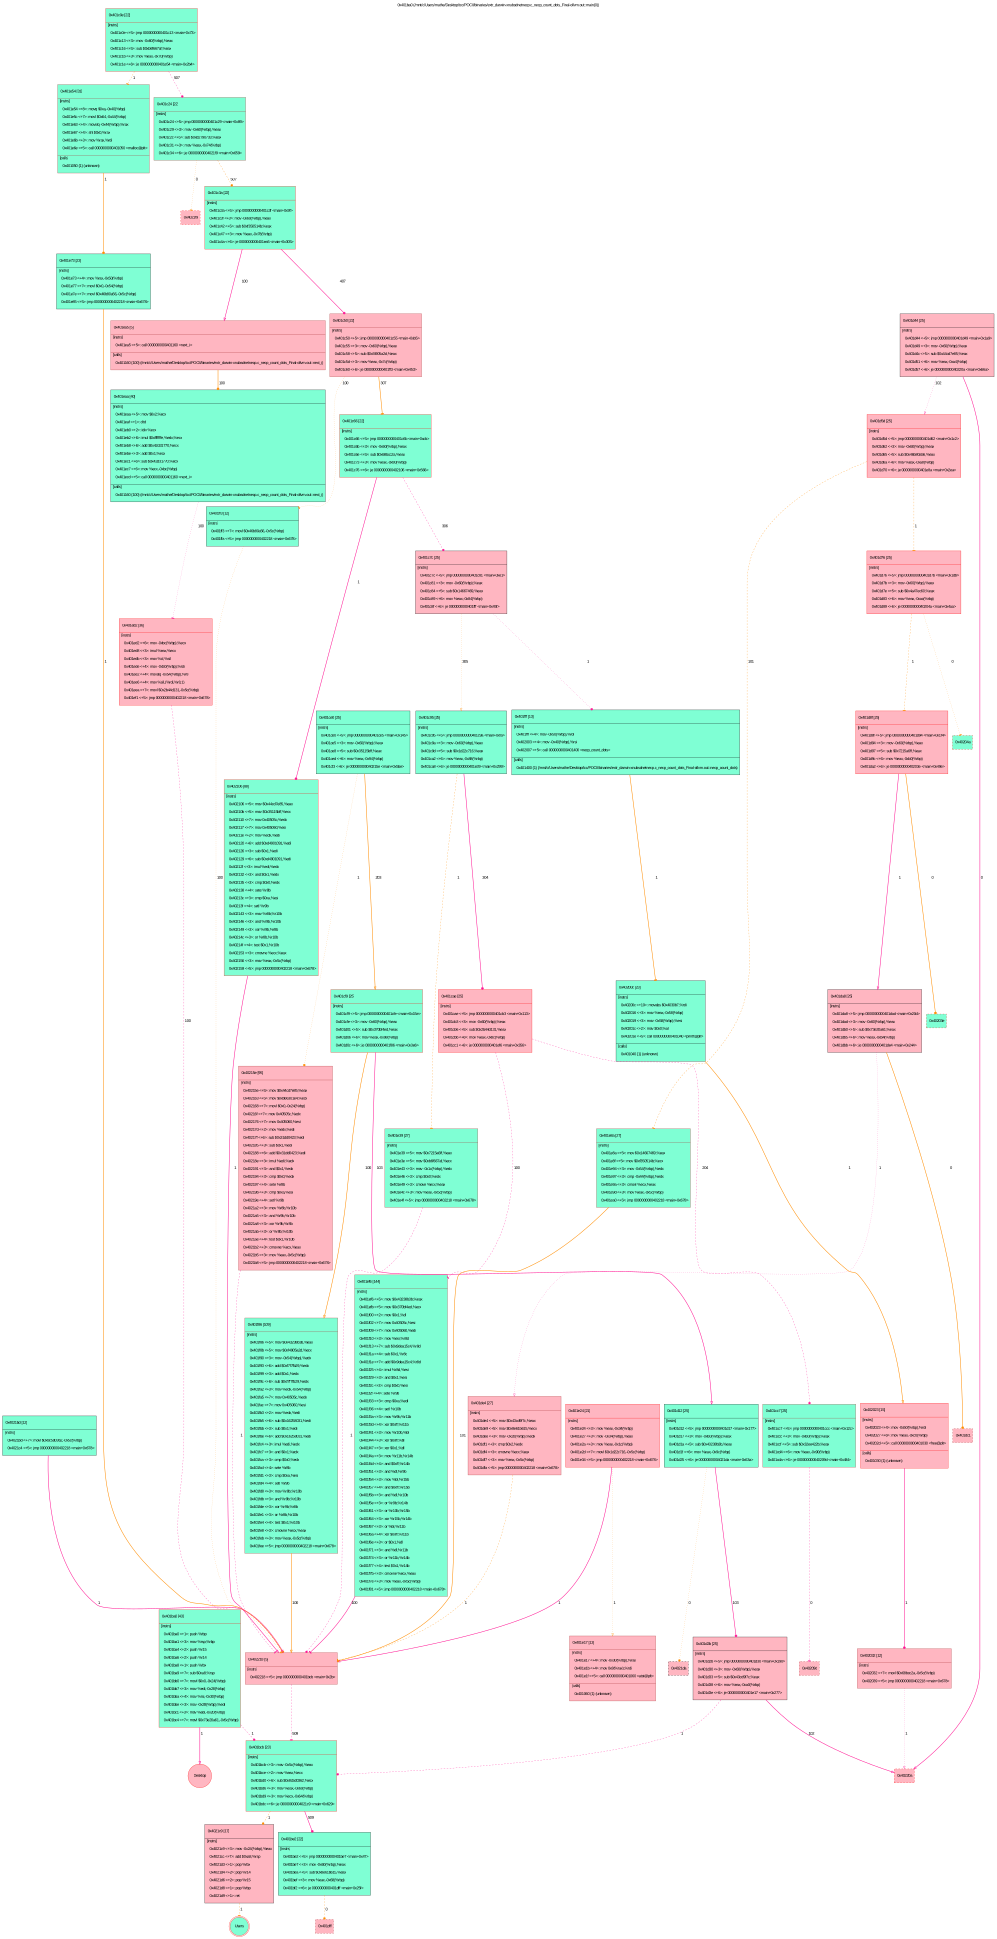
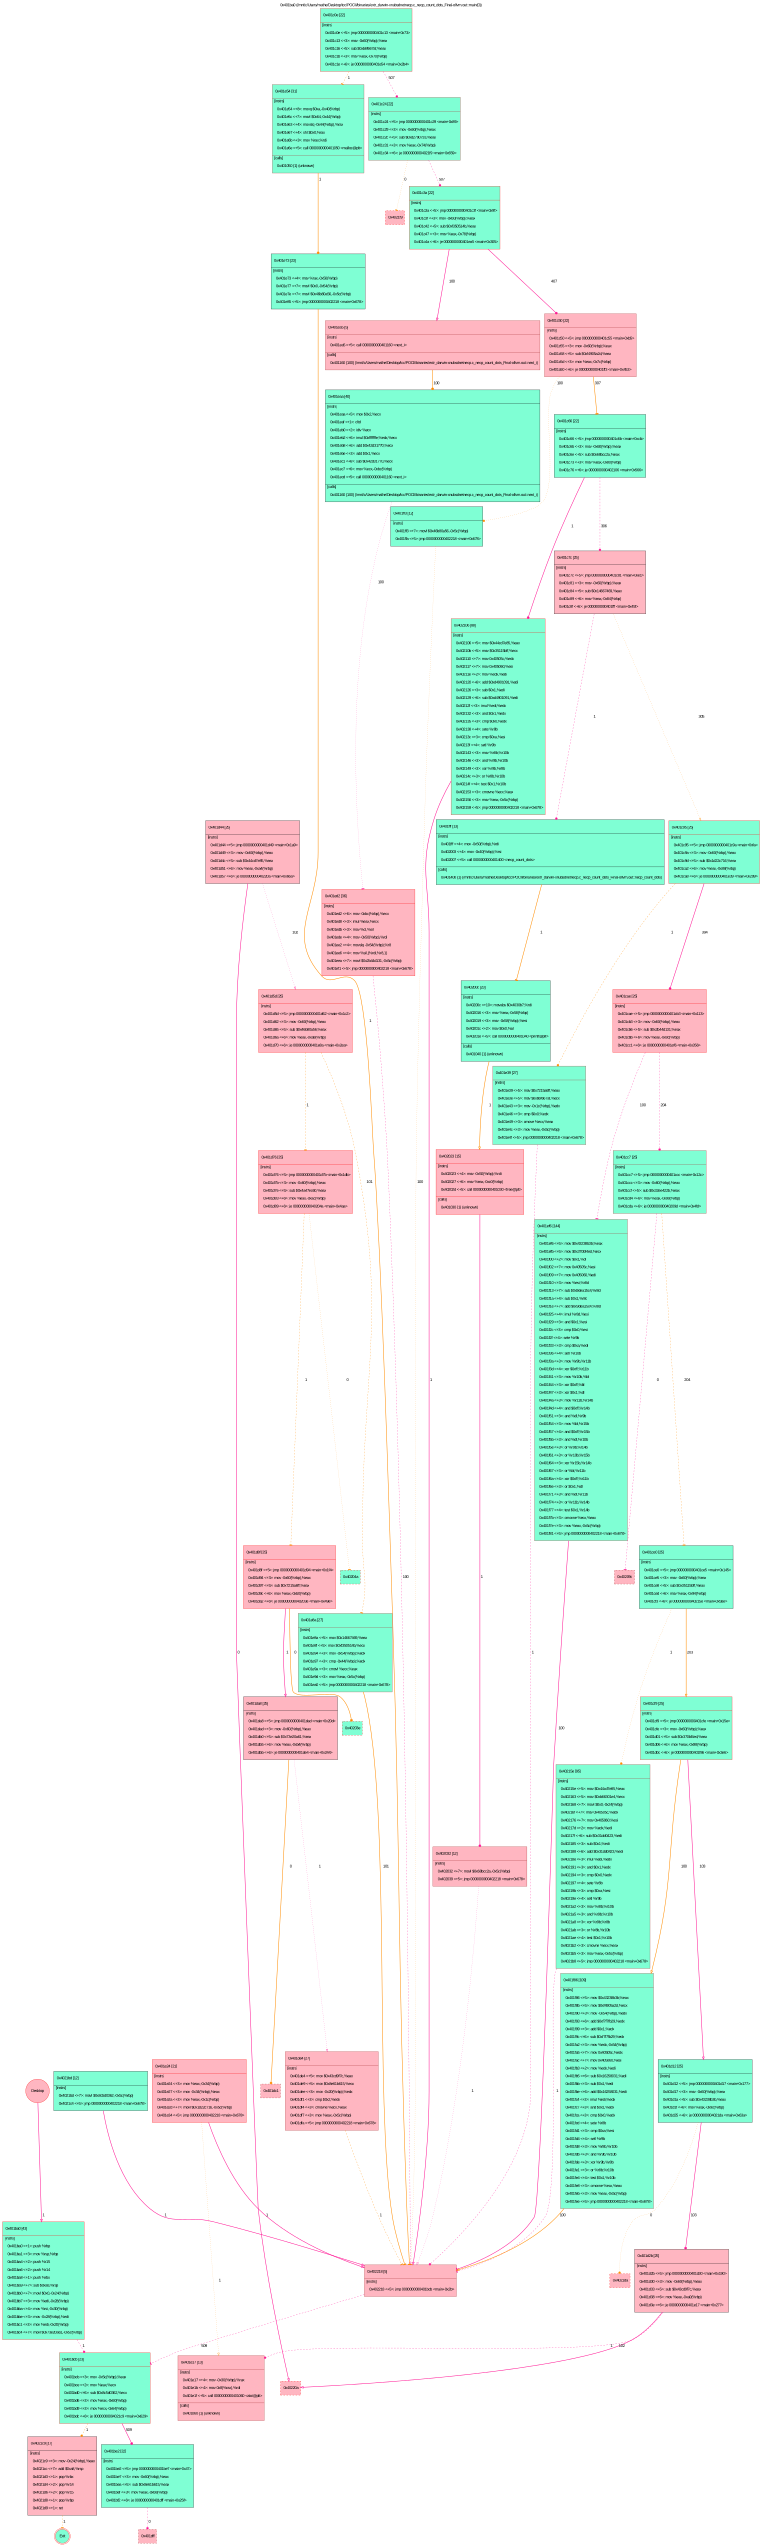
edge "0x401c24 [22]" -> "0x401c3a [22]": color darkorange -> deeppink
node "0x401c66 [22]": color red -> black
edge "0x401c50 [22]" -> "0x401ff3 [12]": arrowhead tee -> dot
edge "0x401c7c [25]" -> "0x401fff [13]": style dotted -> dashed
node "0x401c95 [25]": color black -> red
edge "0x401c95 [25]" -> "0x401e39 [27]": arrowhead tee -> dot
node "0x40215e [95]": fillcolor lightpink -> aquamarine
edge "0x401cc7 [25]" -> "0x401ce0 [25]": added, label "204"
node "0x4021da": color black -> red
edge "0x402032 [12]" -> "0x40220a": now "0x402032 [12]" -> "0x402218 [5]"
edge "0x401ba0 [43]" -> "Desktop": reversed
edge "0x401d2b [25]" -> "0x401bcb [23]": now "0x401d2b [25]" -> "0x401e17 [13]"
edge "0x401be2 [22]" -> "0x401dff": color darkorange -> deeppink
node "Users": label "Users" -> "Exit"
